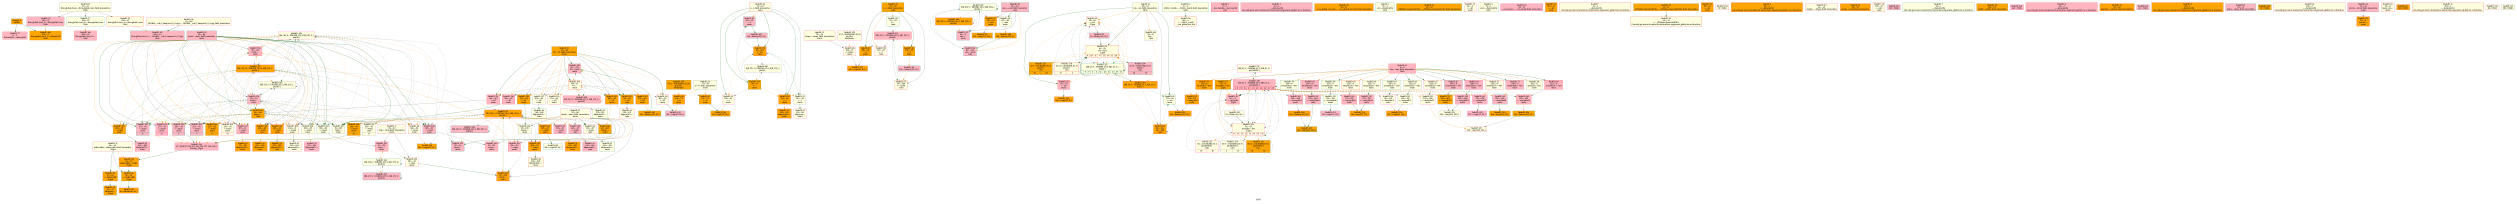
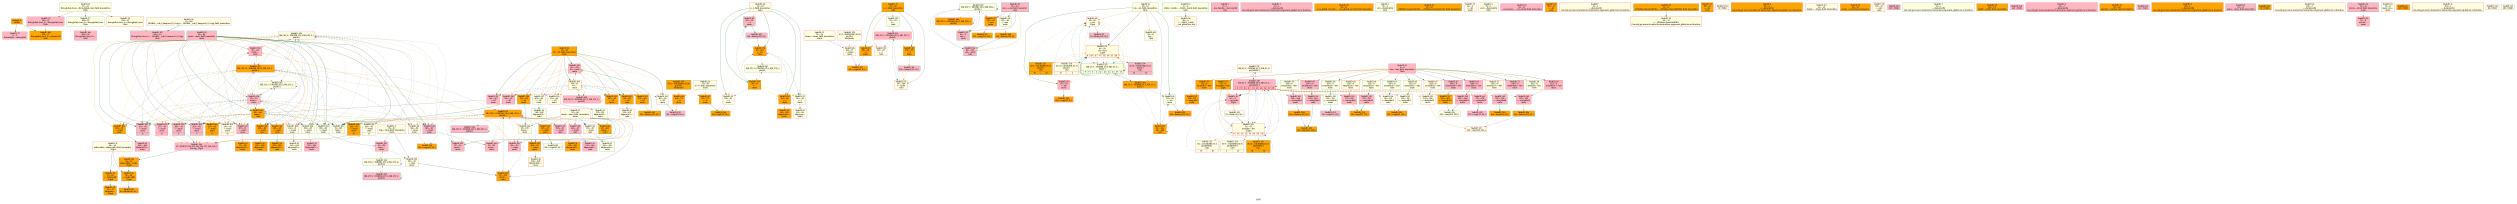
node "NodeID: 152": fillcolor orange -> lightpink
